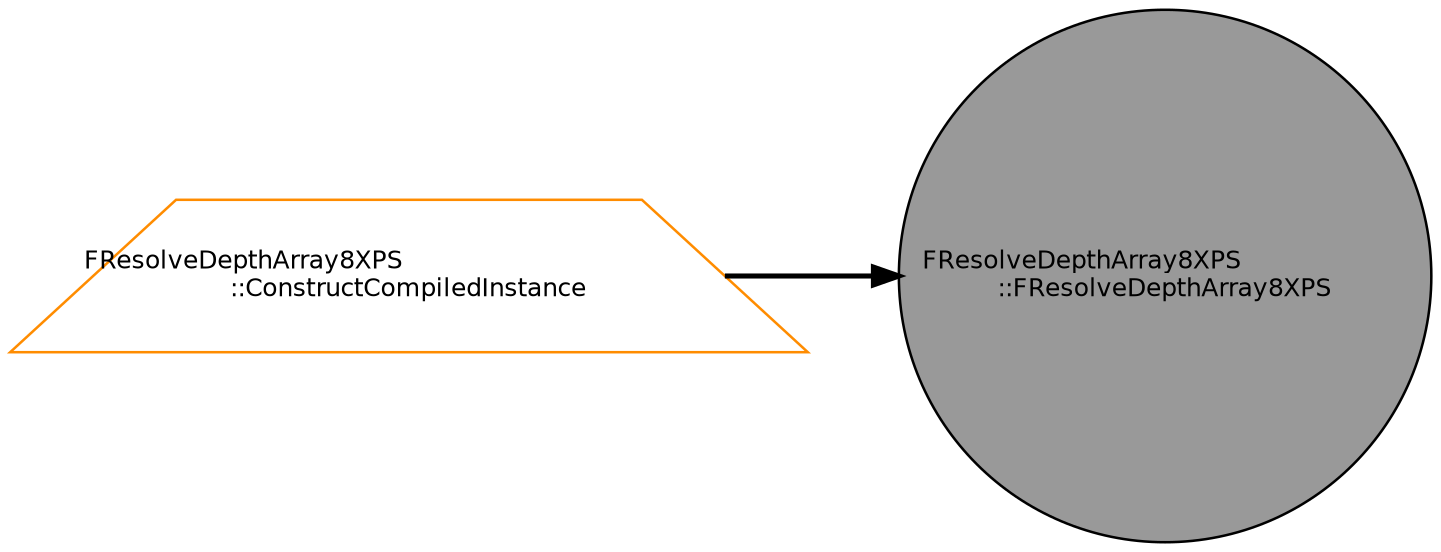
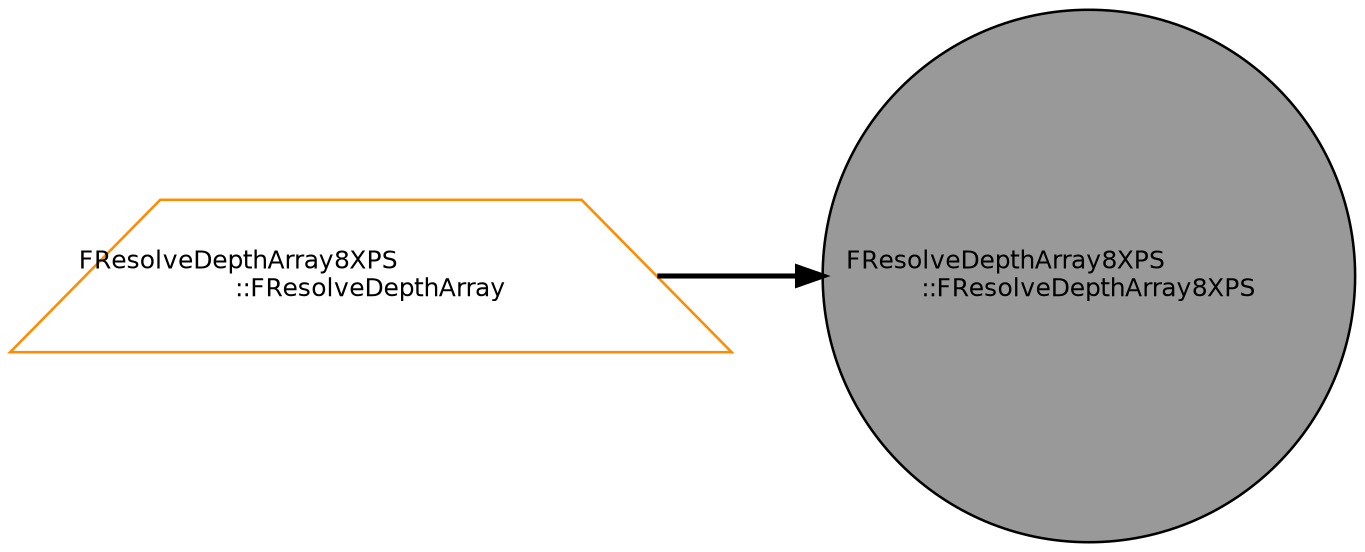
node "FResolveDepthArray8XPS ::ConstructCompiledInstance": label "FResolveDepthArray8XPS ::ConstructCompiledInstance" -> "FResolveDepthArray8XPS ::FResolveDepthArray"
